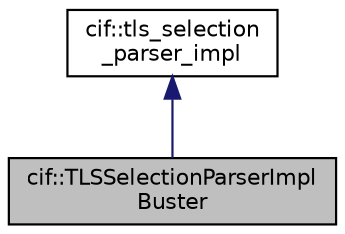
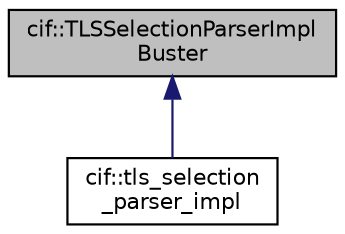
edge "cif::TLSSelectionParserImpl Buster" -> "cif::tls_selection _parser_impl": reversed
